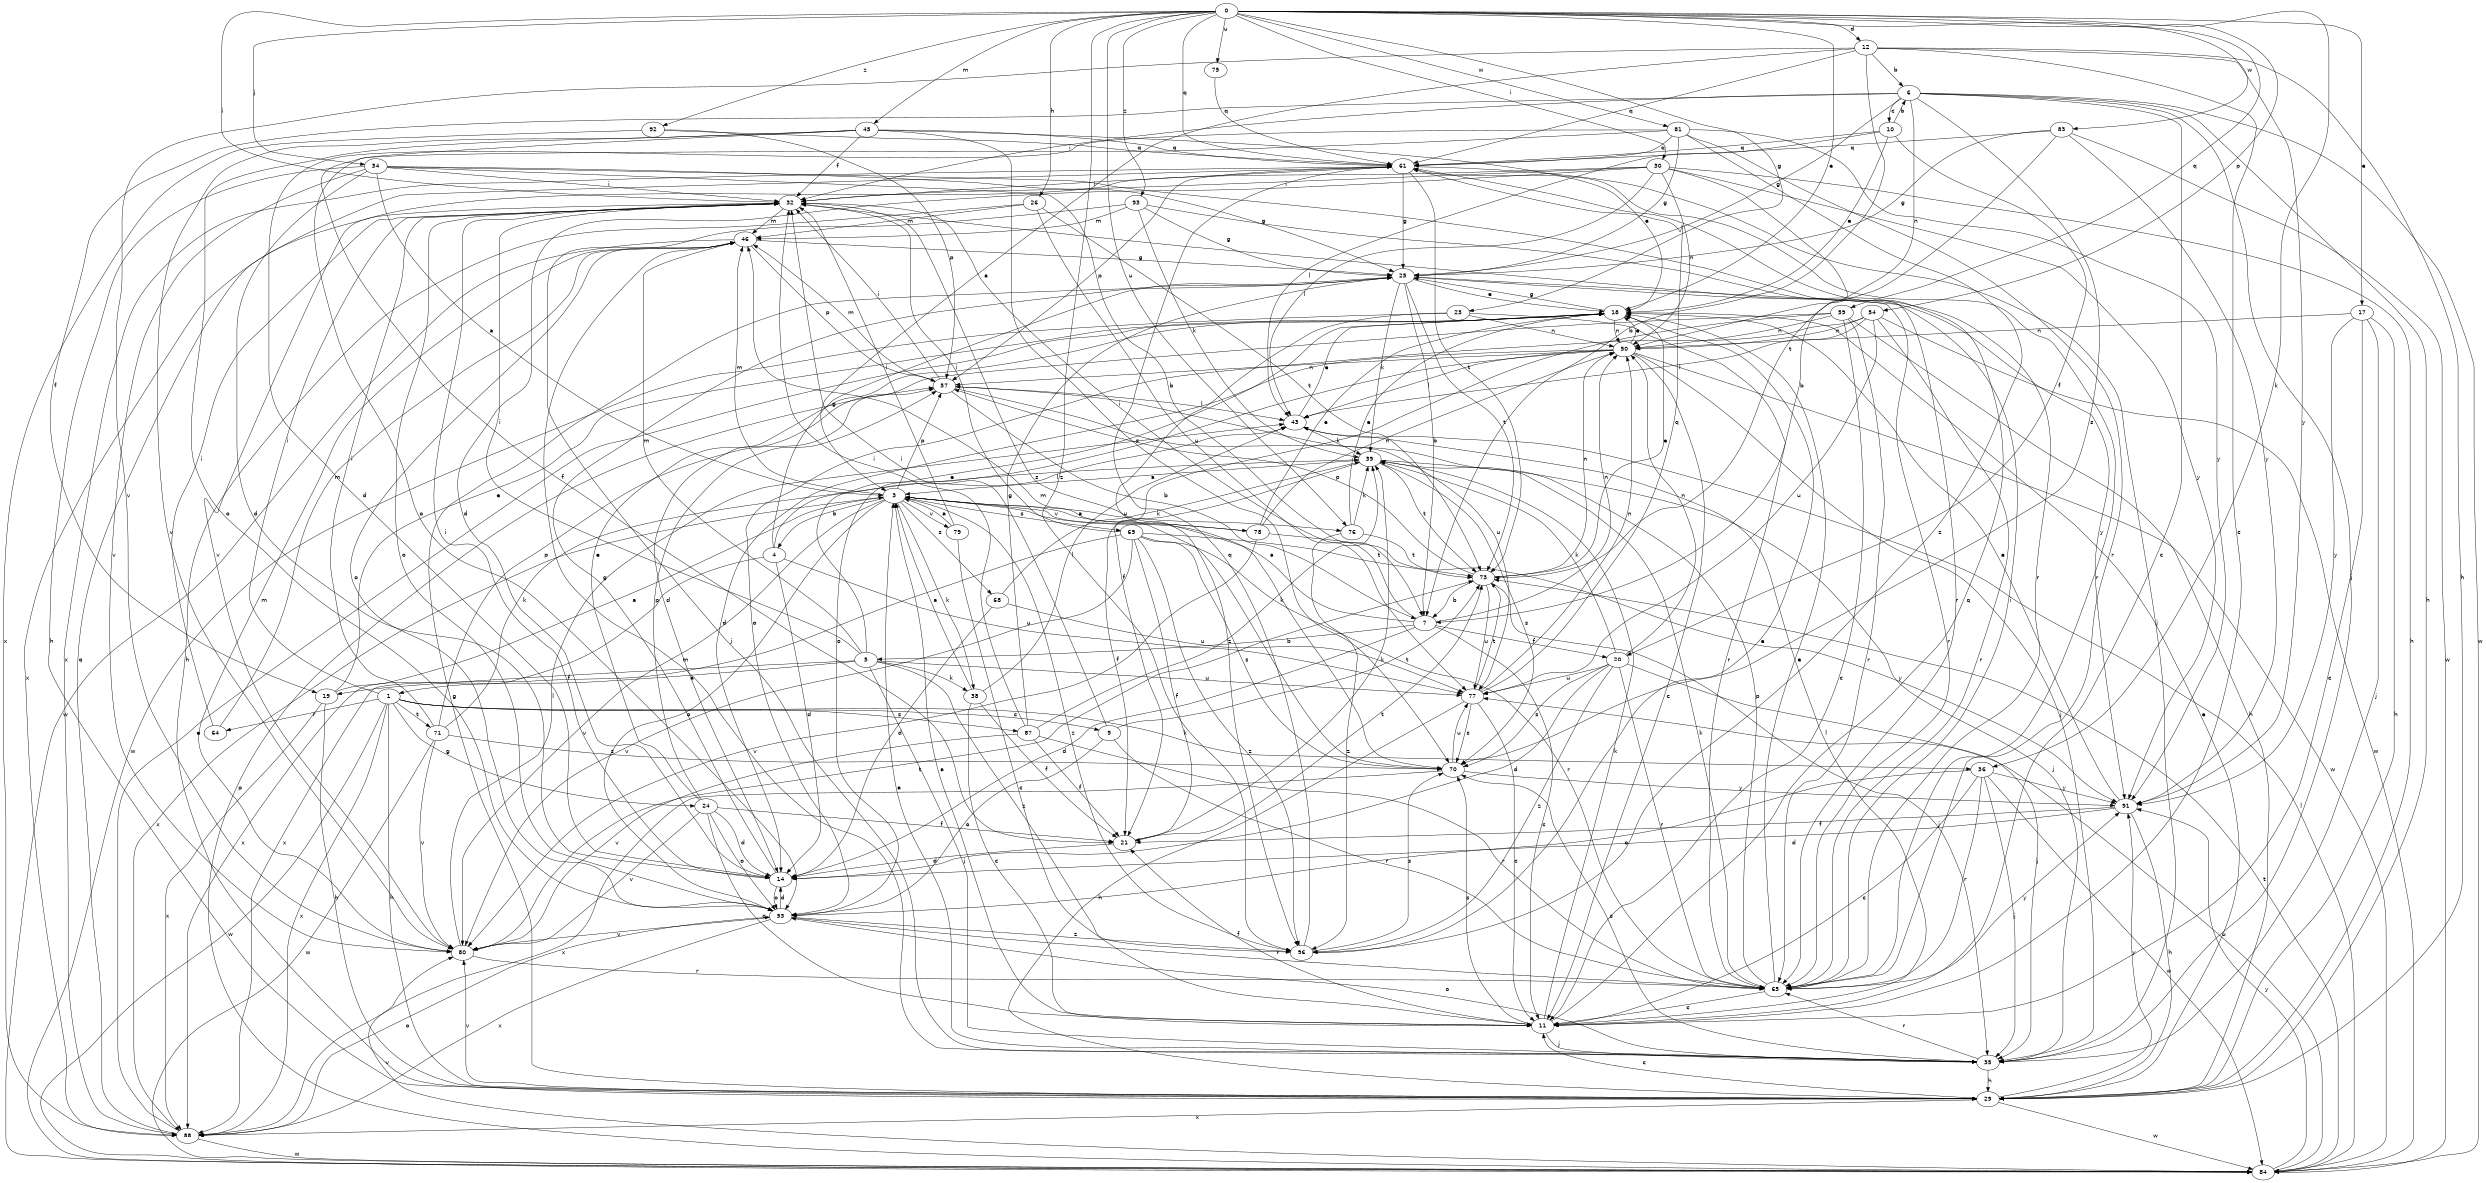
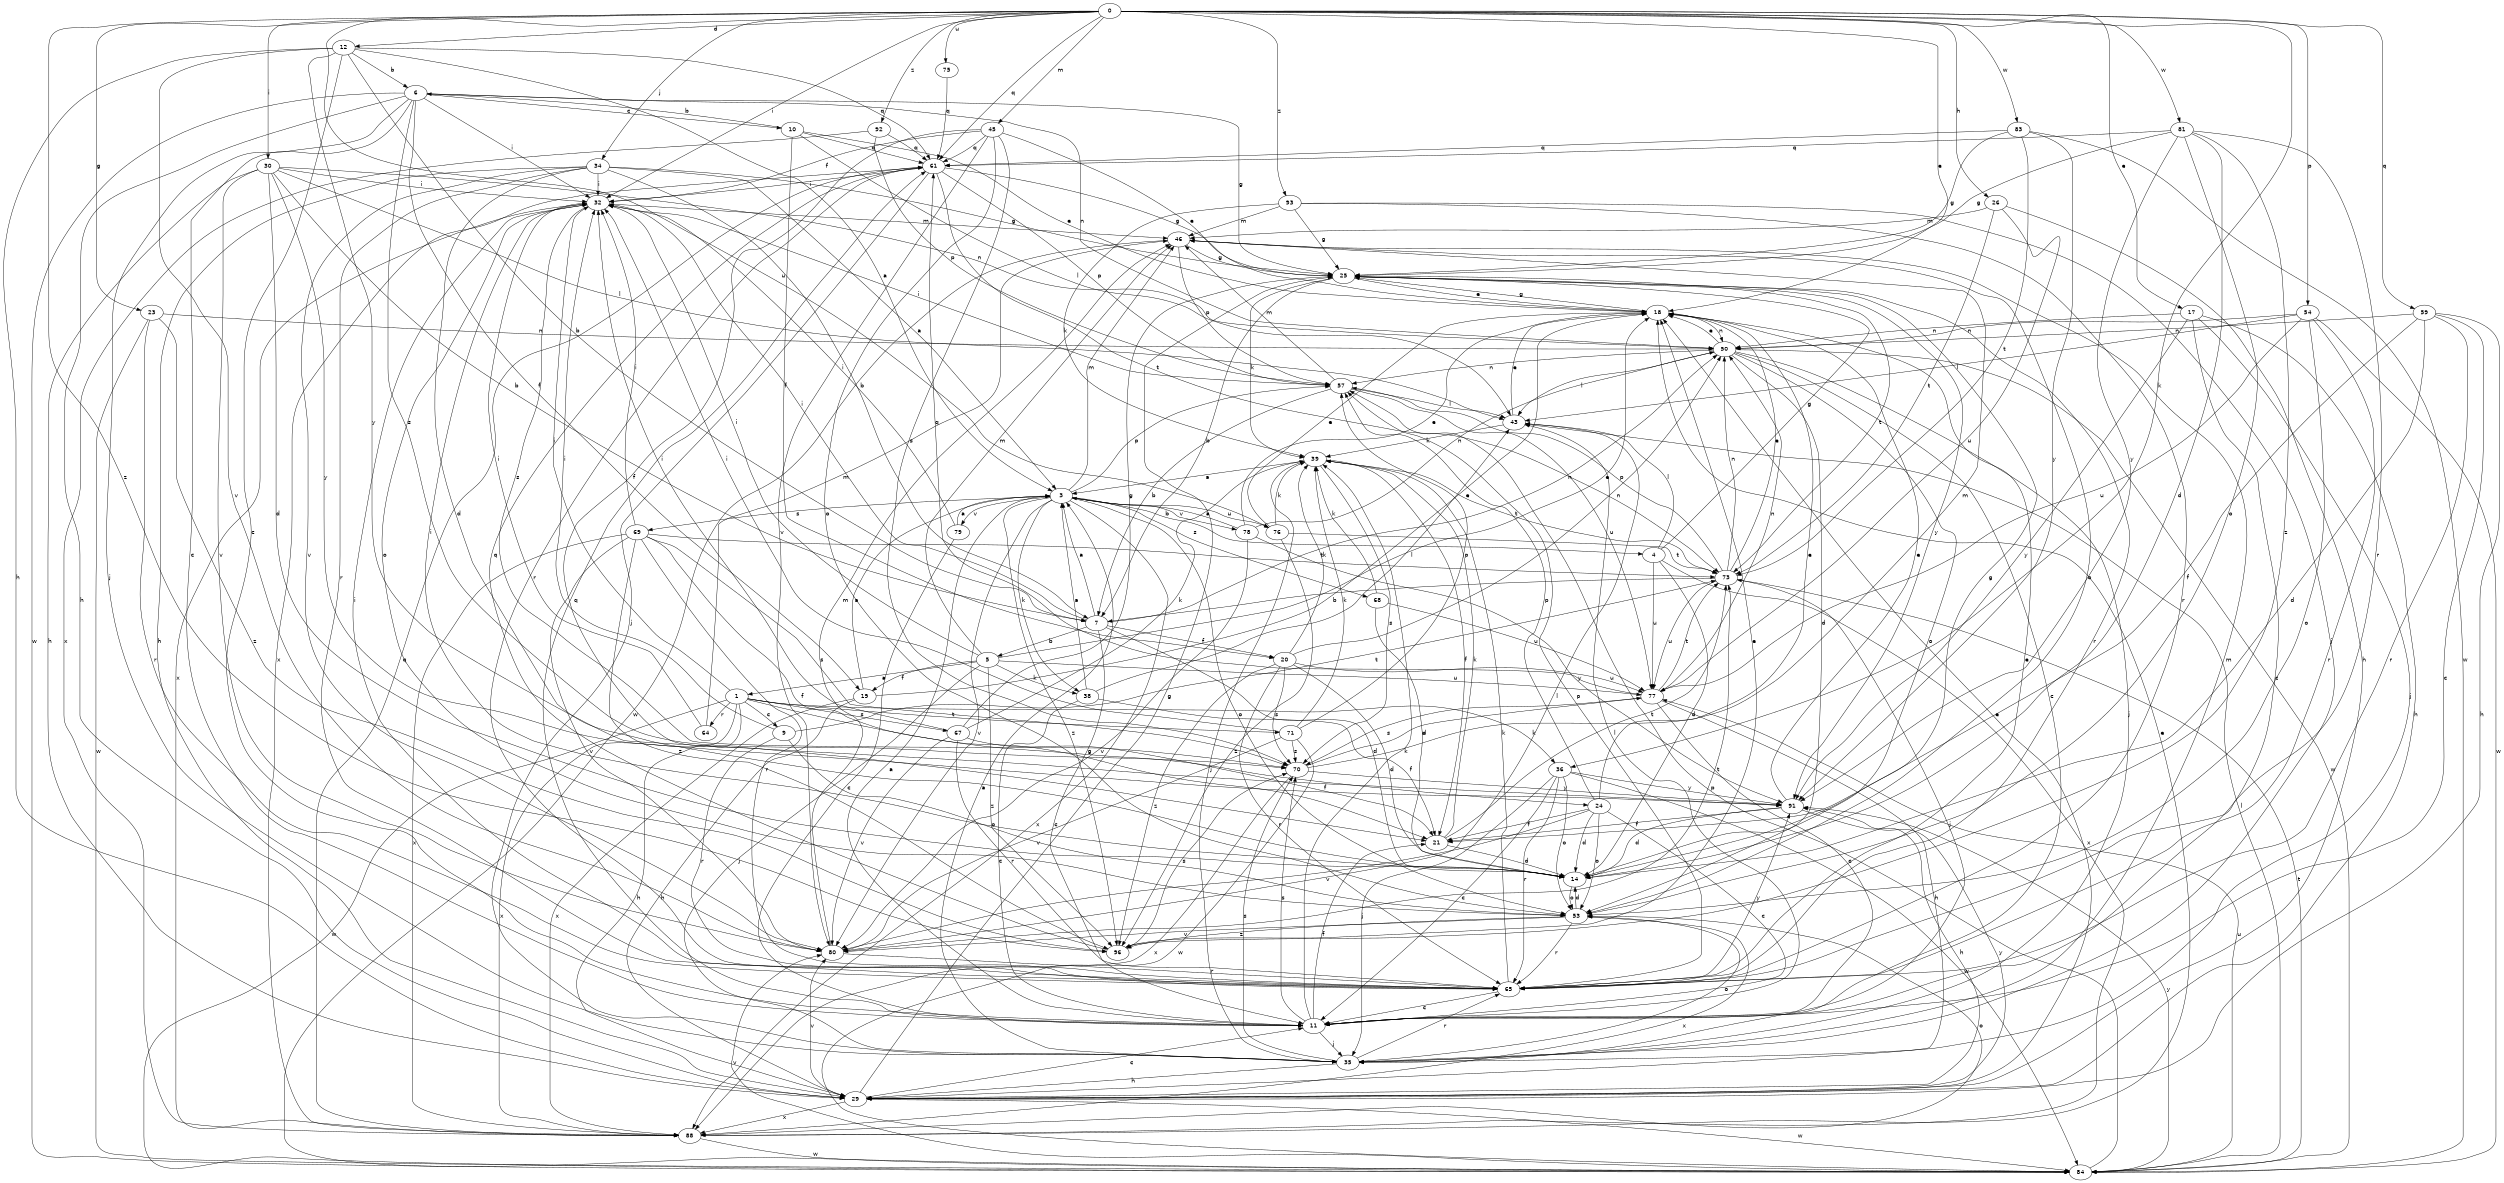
node "87": label "87" -> "67"
edge "20" -> "35": removed, label "j"
